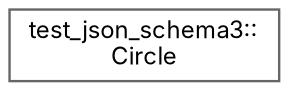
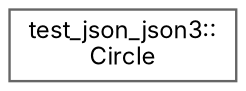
node "test_json_schema3:: Circle": label "test_json_schema3:: Circle" -> "test_json_json3:: Circle"
